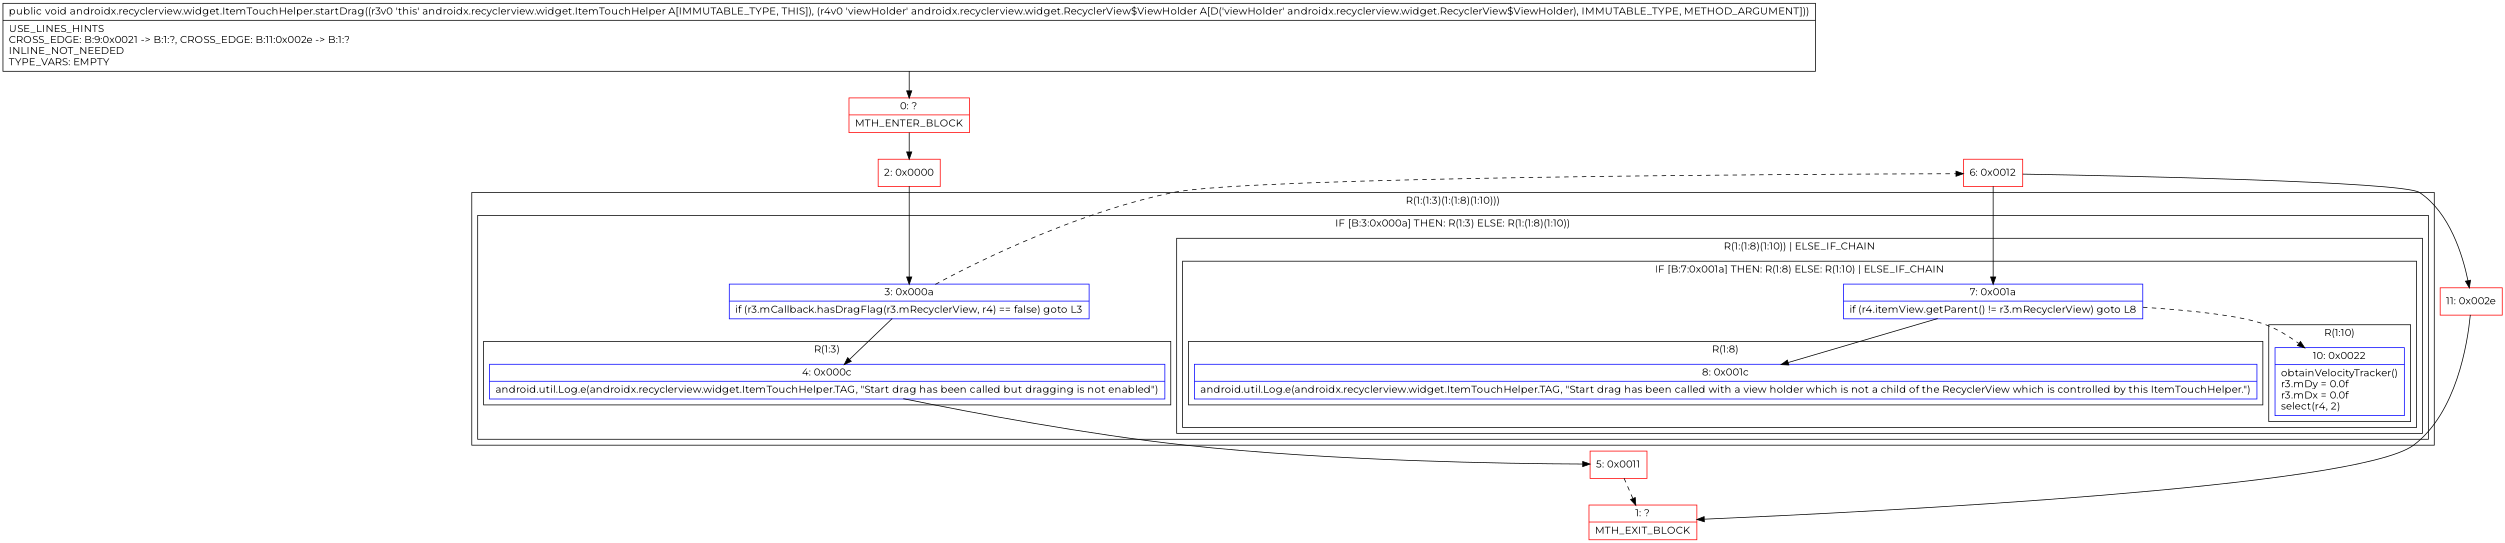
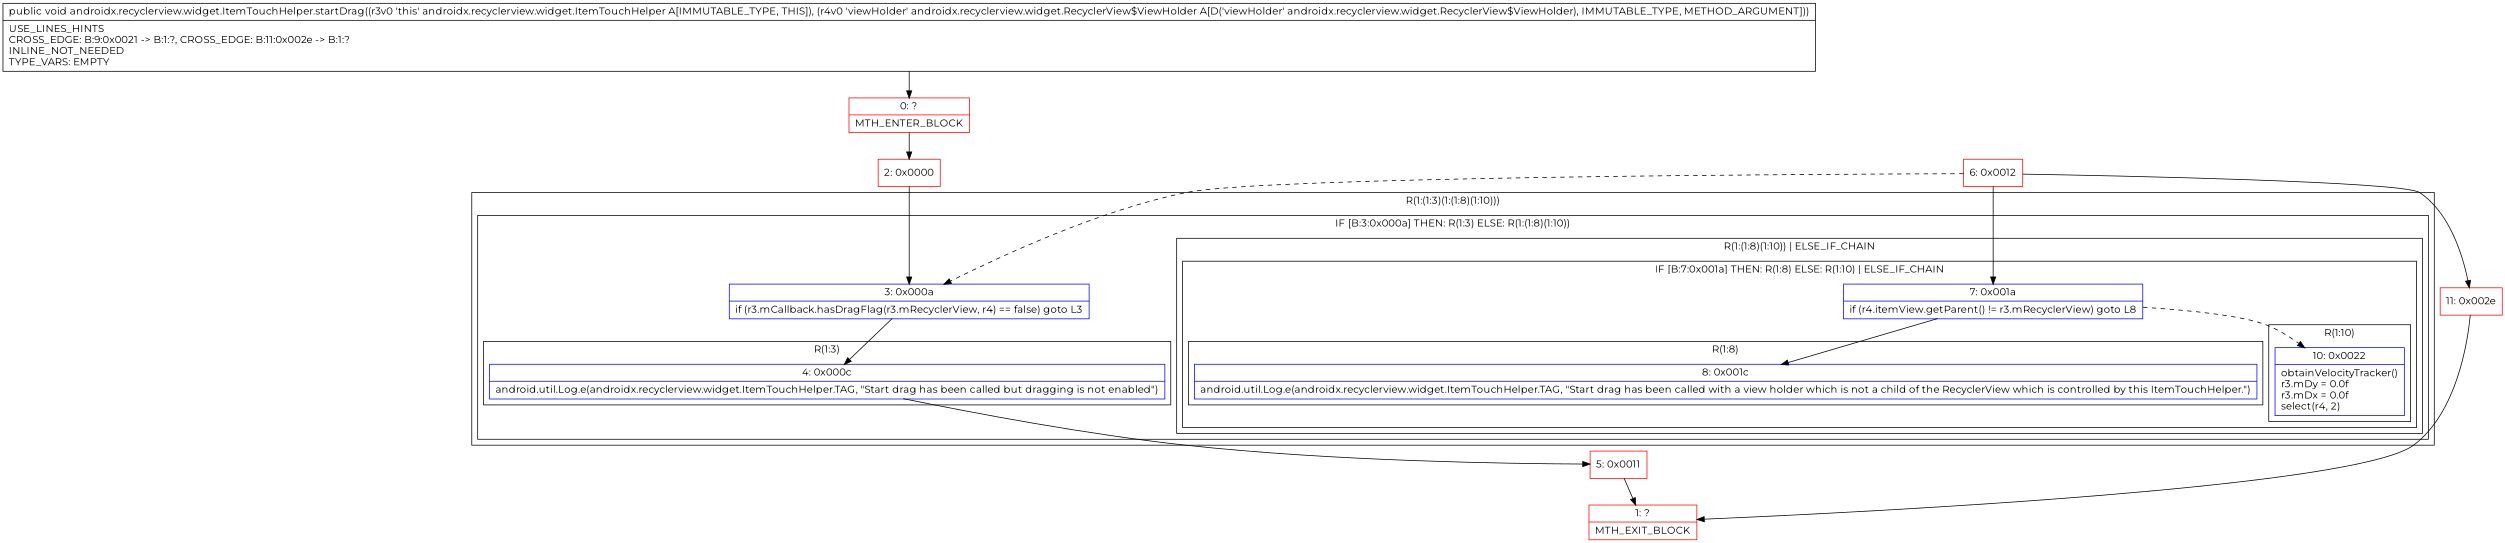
edge "3: 0x000a" -> "6: 0x0012": reversed
edge "5: 0x0011" -> "1: ?": style dashed -> solid
